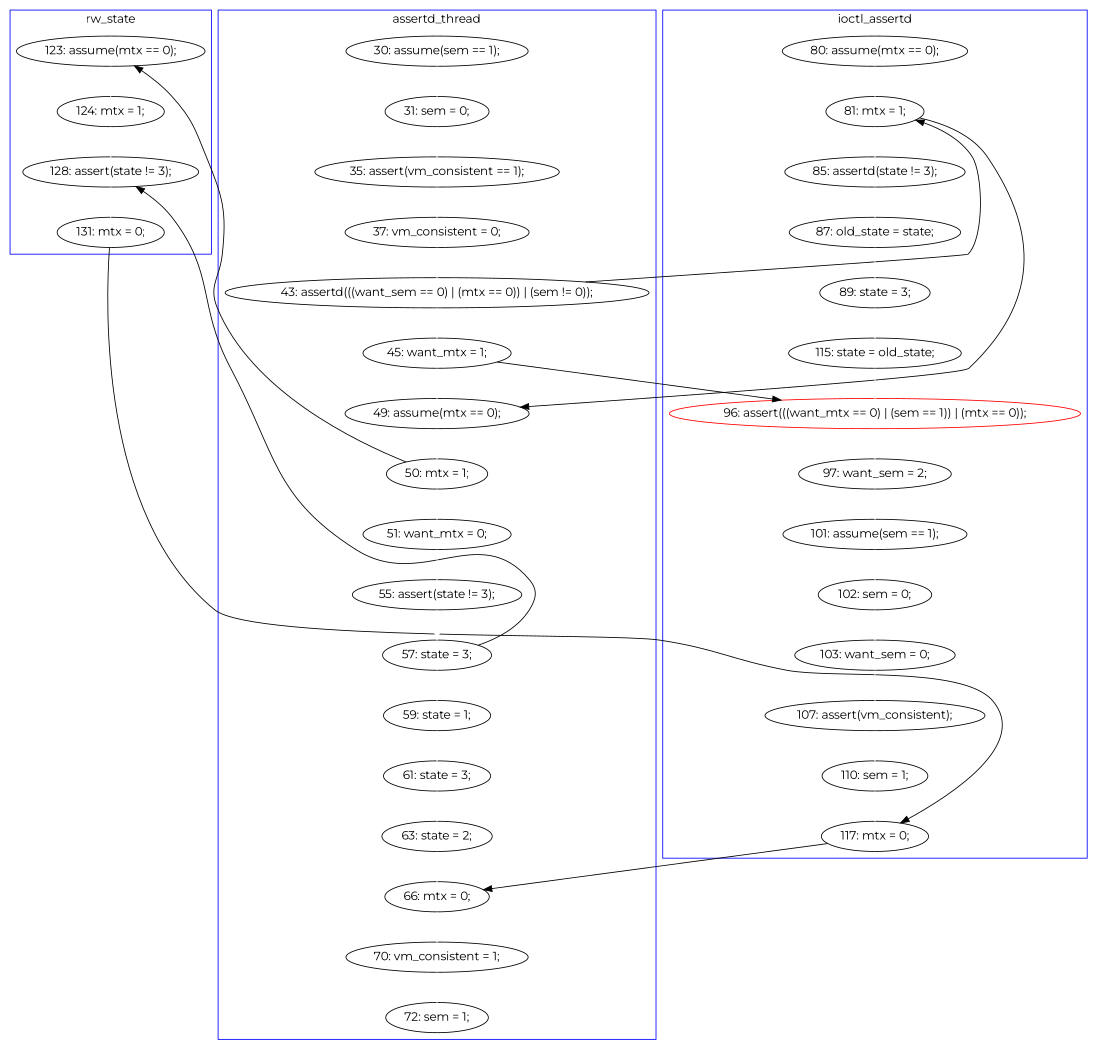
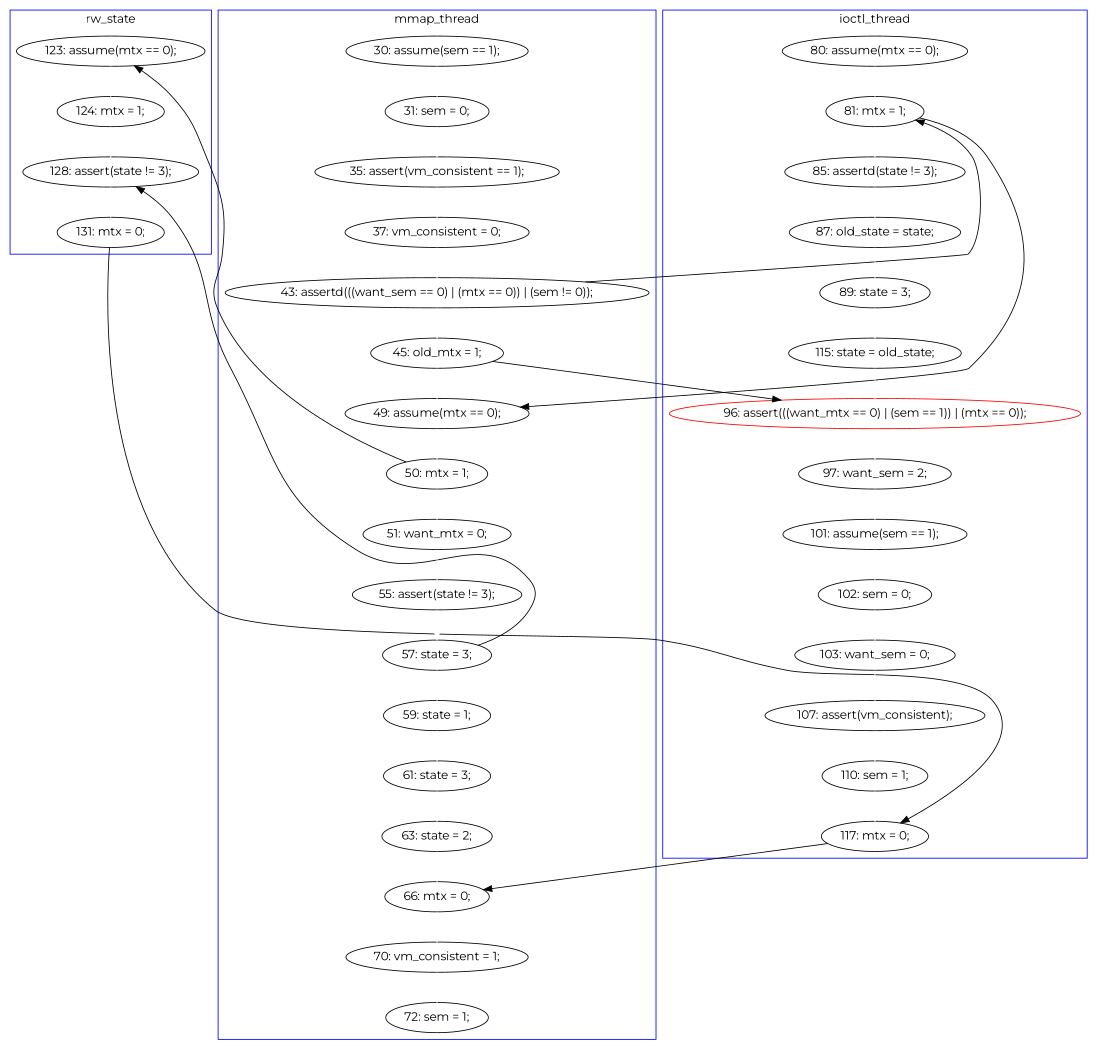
cluster "assertd_thread": label "assertd_thread" -> "mmap_thread"
cluster "ioctl_assertd": label "ioctl_assertd" -> "ioctl_thread"
node "45: want_mtx = 1;": label "45: want_mtx = 1;" -> "45: old_mtx = 1;"
